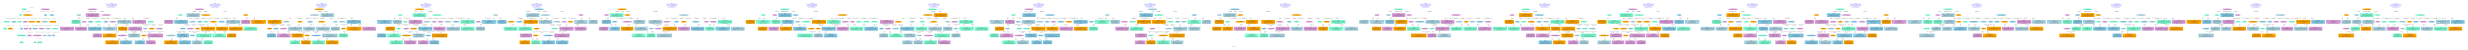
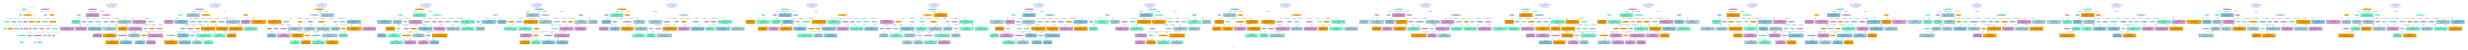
node "E55_Type4": fillcolor skyblue -> orange
node "Classification URI": added
